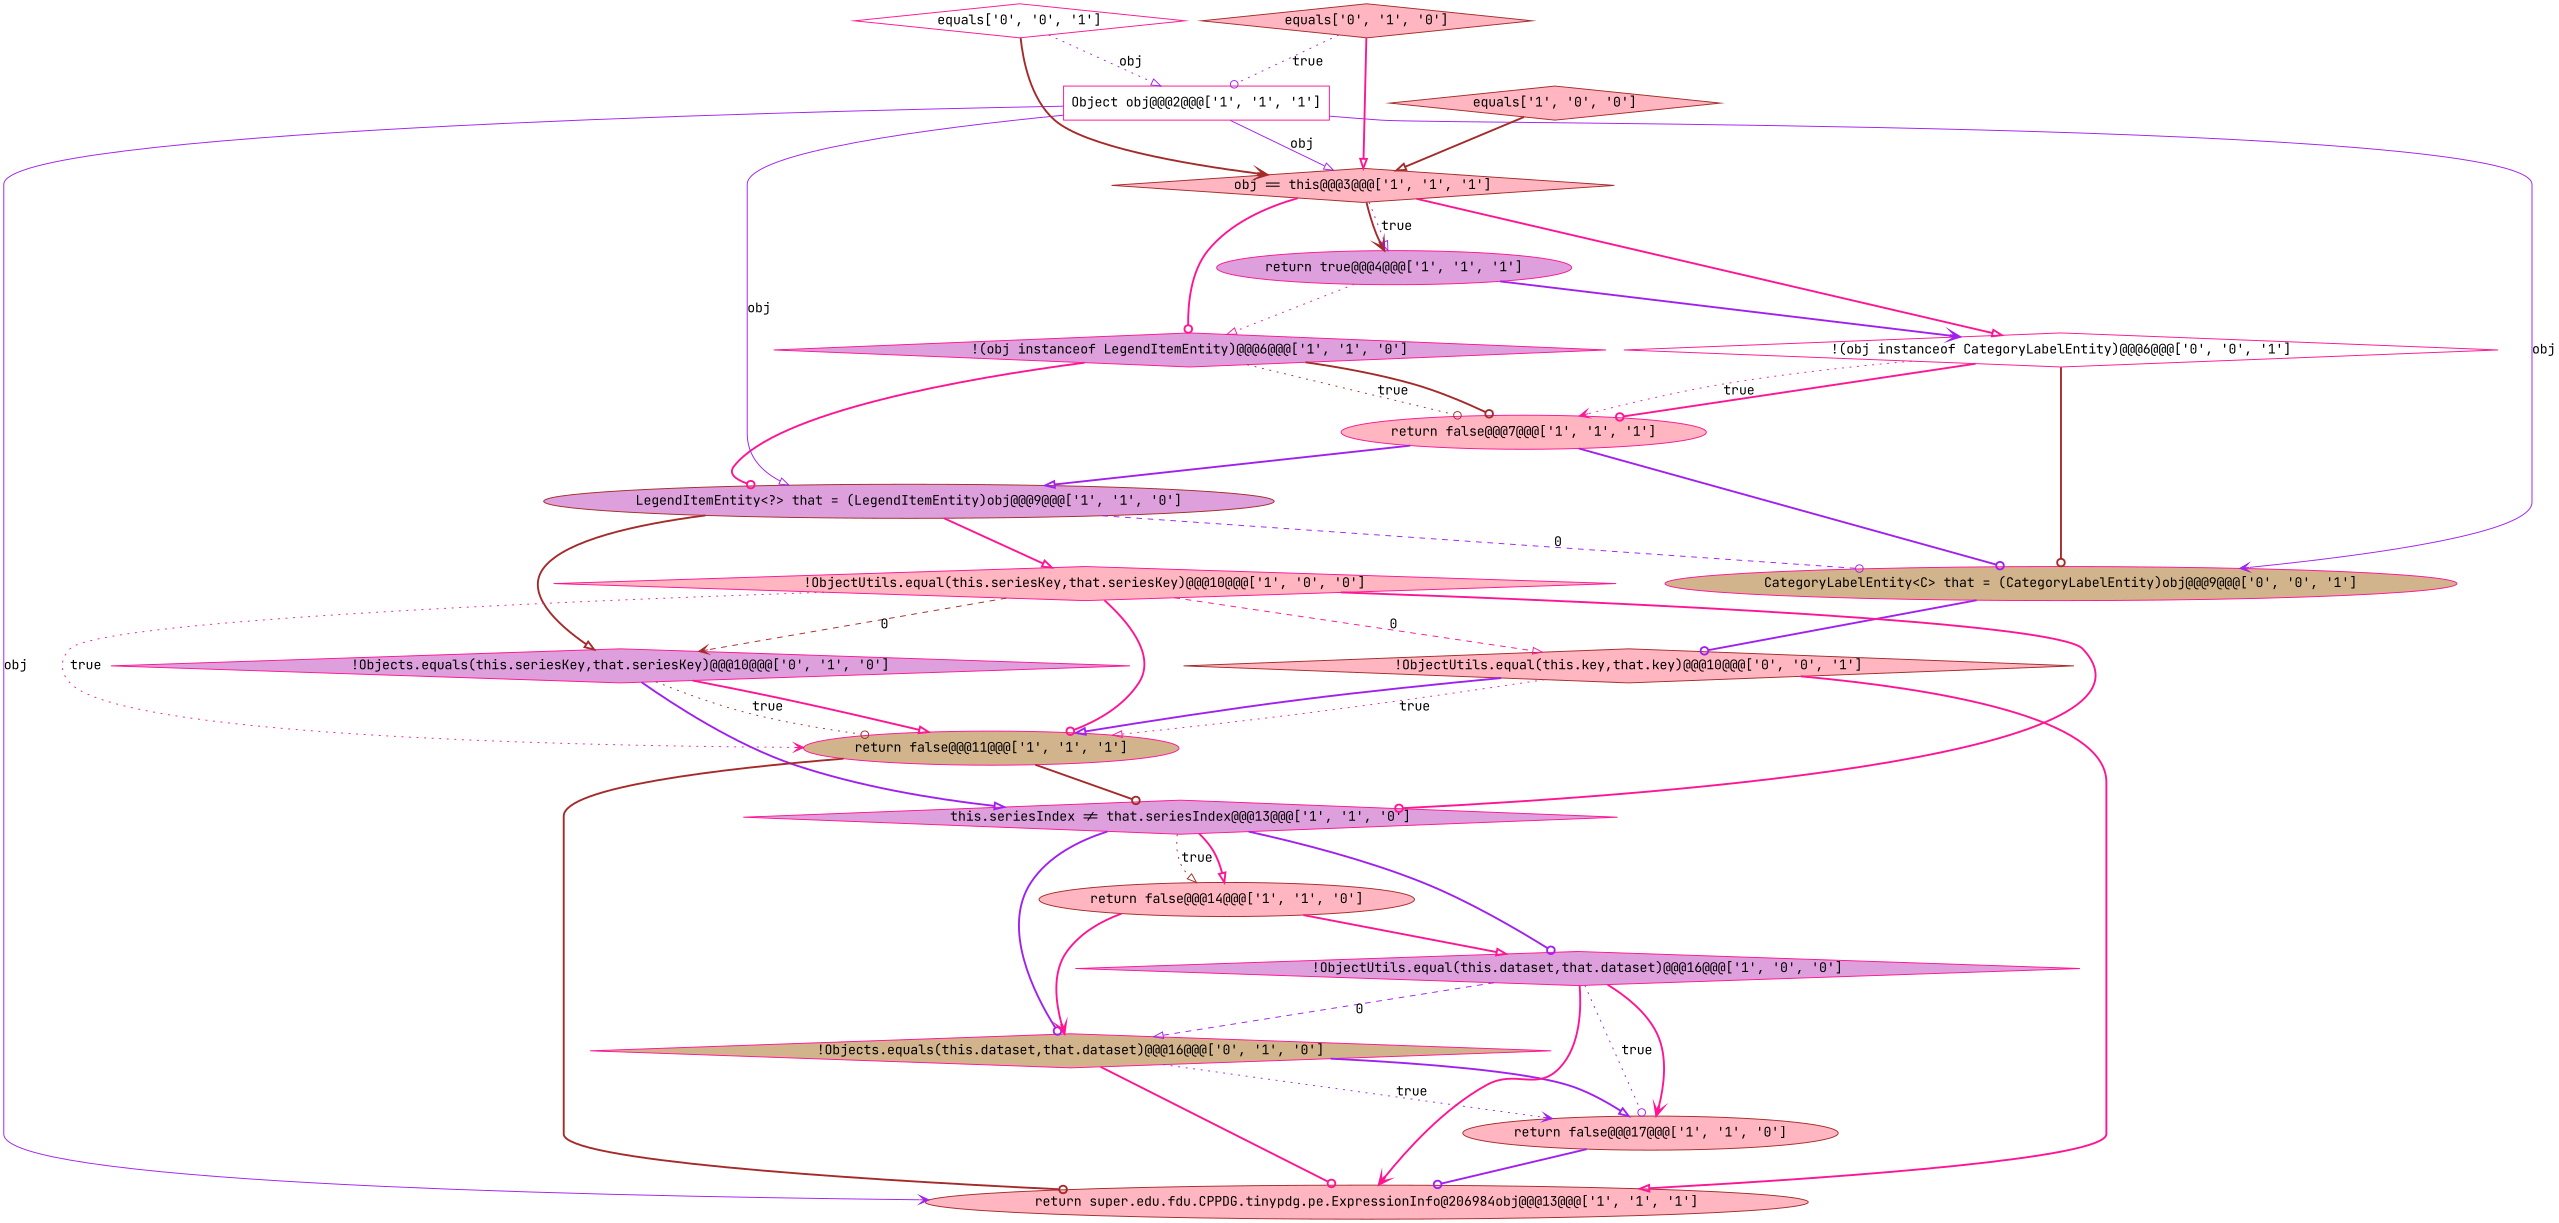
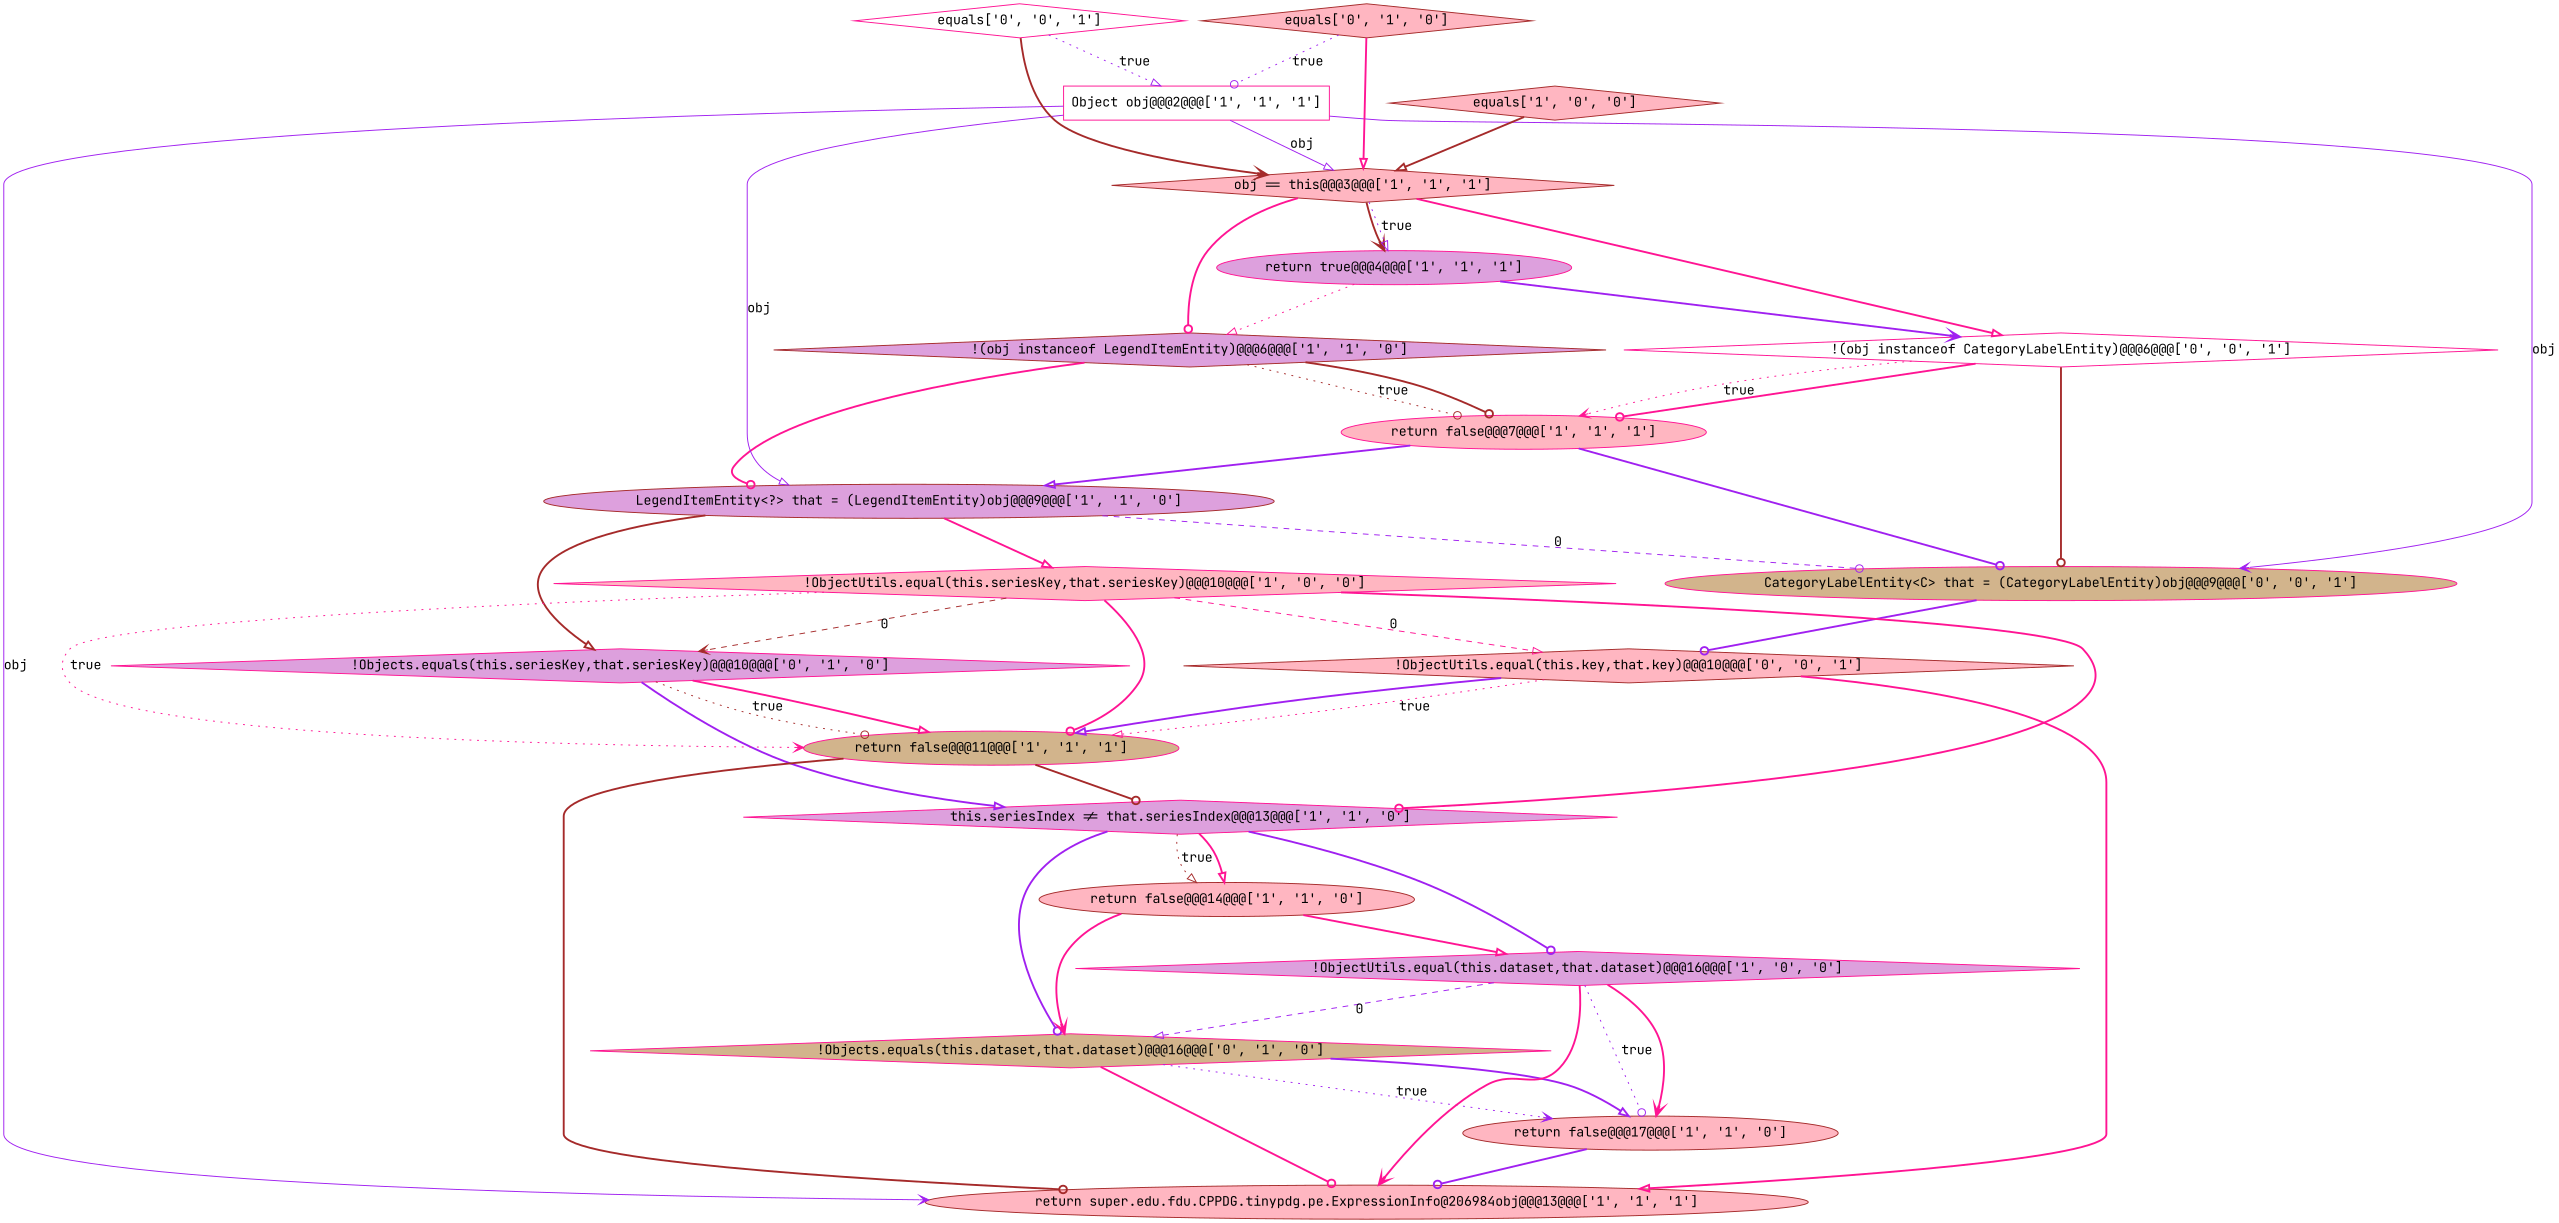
edge "equals['0', '0', '1']" -> "Object obj@@@2@@@['1', '1', '1']": label "obj" -> "true"
node "!(obj instanceof LegendItemEntity)@@@6@@@['1', '1', '0']": color deeppink -> brown
